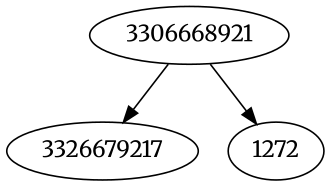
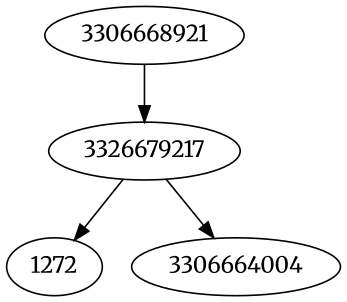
edge "3306668921" -> "1272": now "3326679217" -> "1272"
node "3306664004": added
